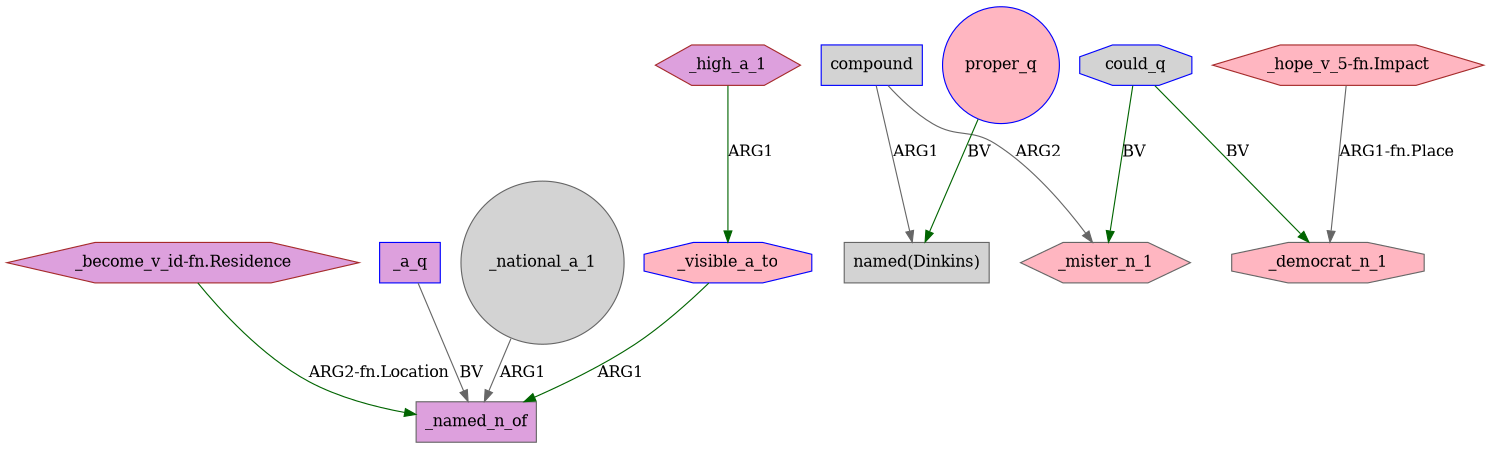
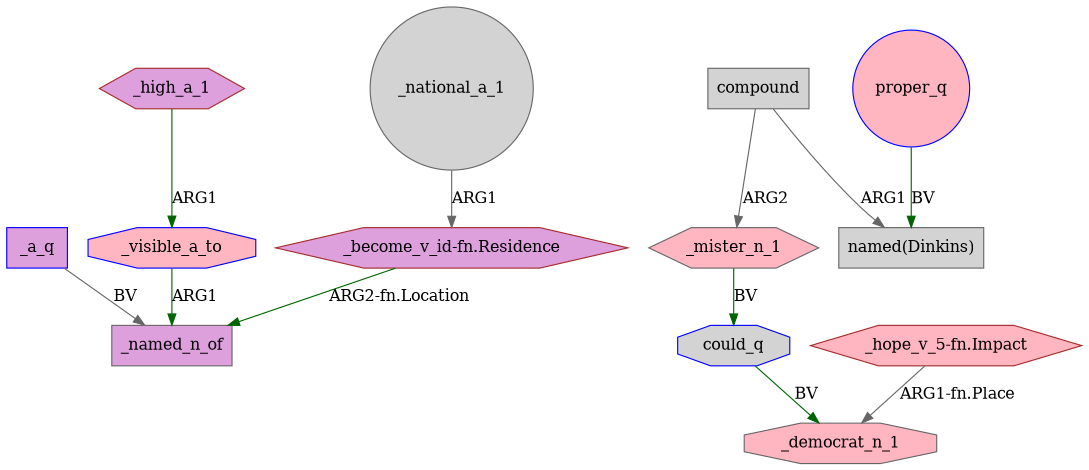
node "compound": color blue -> gray40
edge "could_q" -> "_mister_n_1": reversed
edge "_national_a_1" -> "_named_n_of": now "_national_a_1" -> "_become_v_id-fn.Residence"
